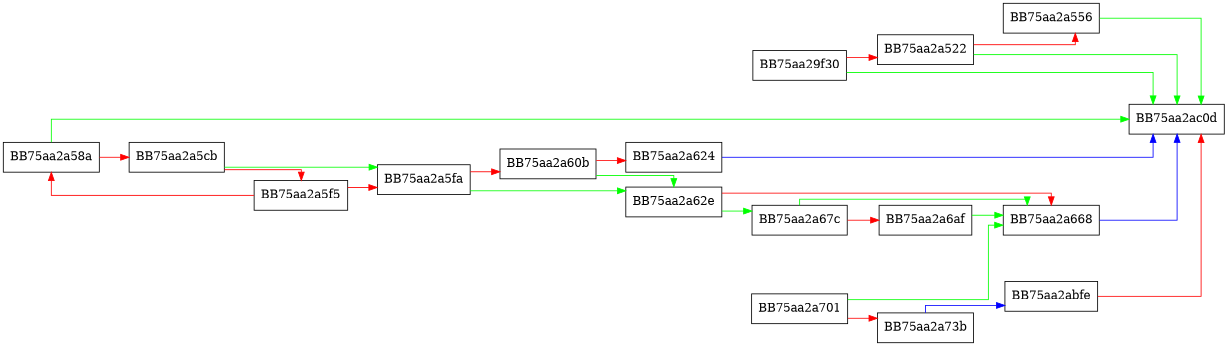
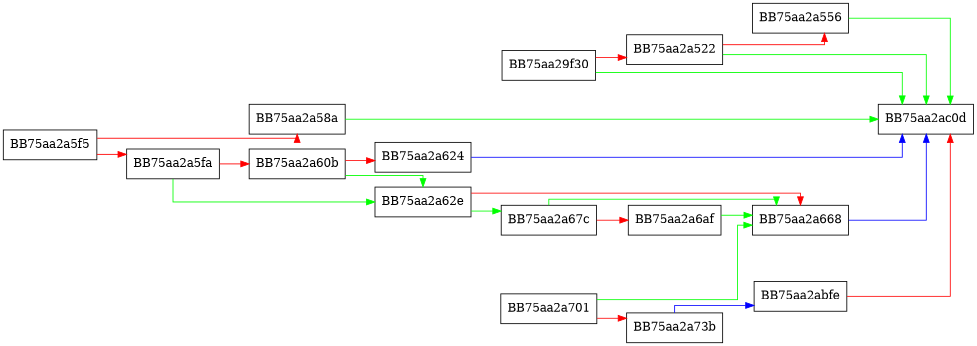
node "BB75aa2a5cb": removed
